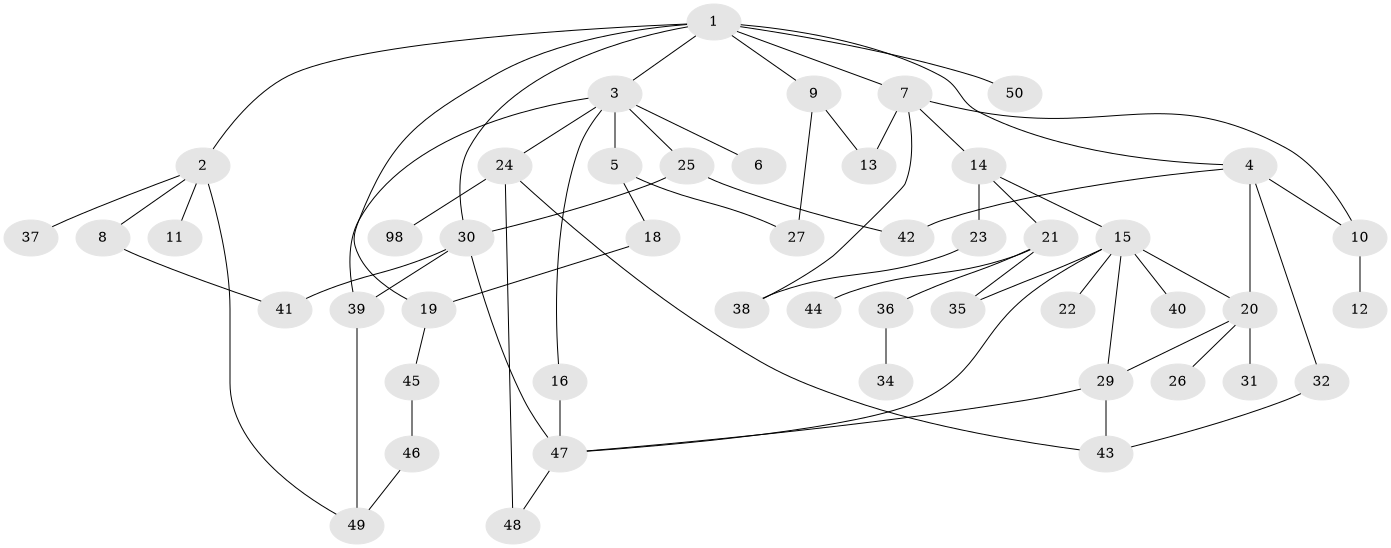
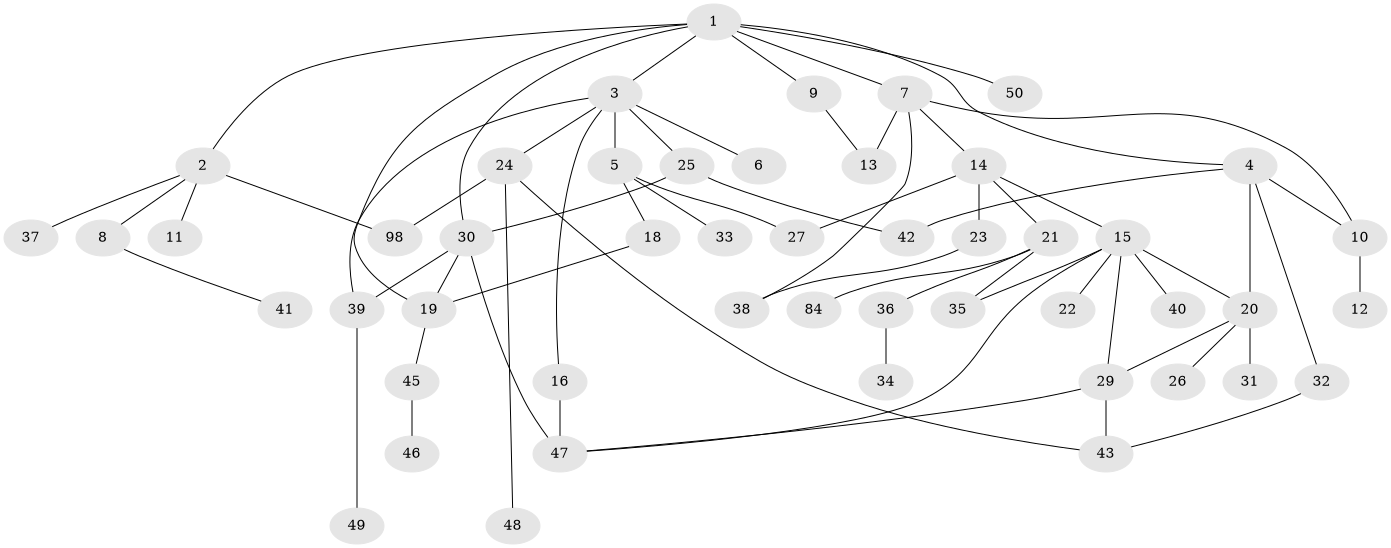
edge "9" -- "27": now "14" -- "27"
node "33": added
edge "30" -- "41": now "30" -- "19"
node "44": label "44" -> "84"
edge "2" -- "49": now "2" -- "98"
edge "46" -- "49": removed
edge "47" -- "48": removed
